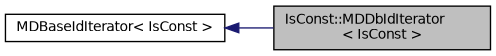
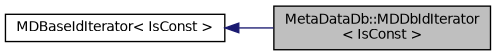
node "IsConst::MDDbIdIterator < IsConst >": label "IsConst::MDDbIdIterator < IsConst >" -> "MetaDataDb::MDDbIdIterator < IsConst >"
